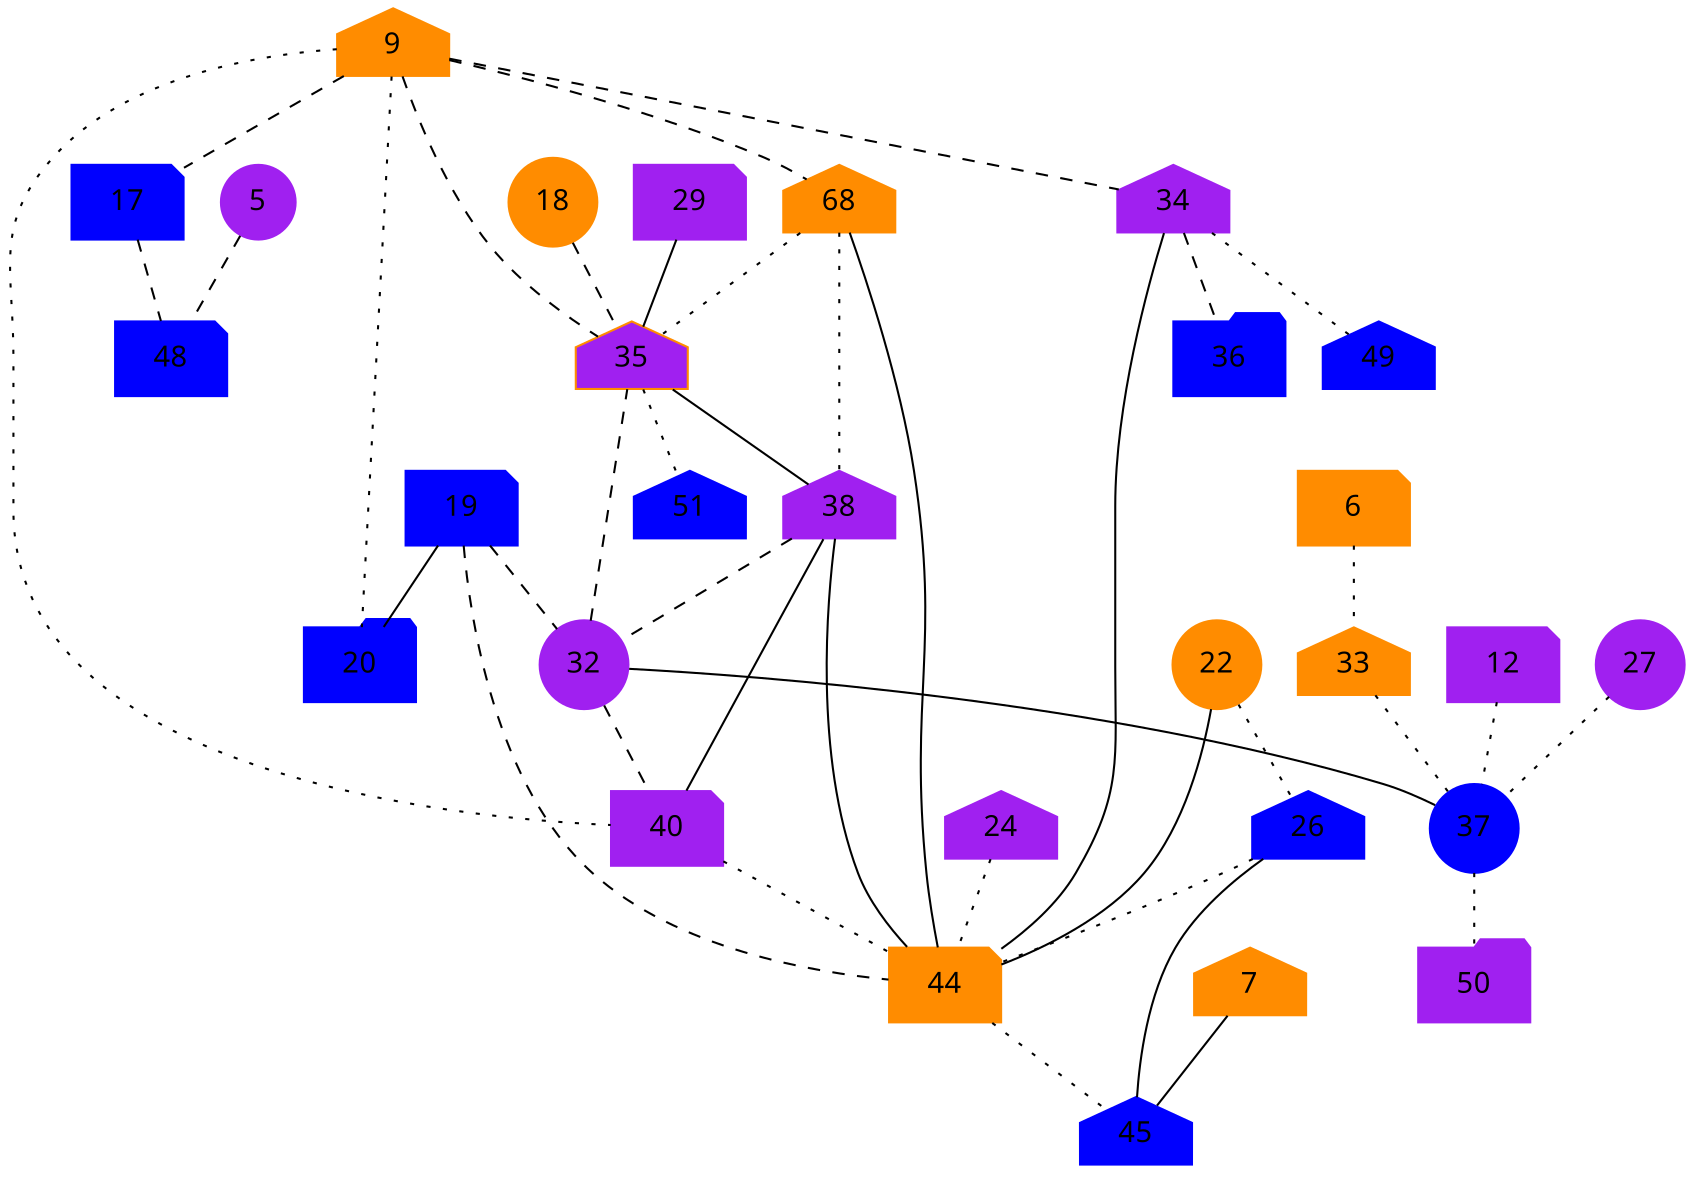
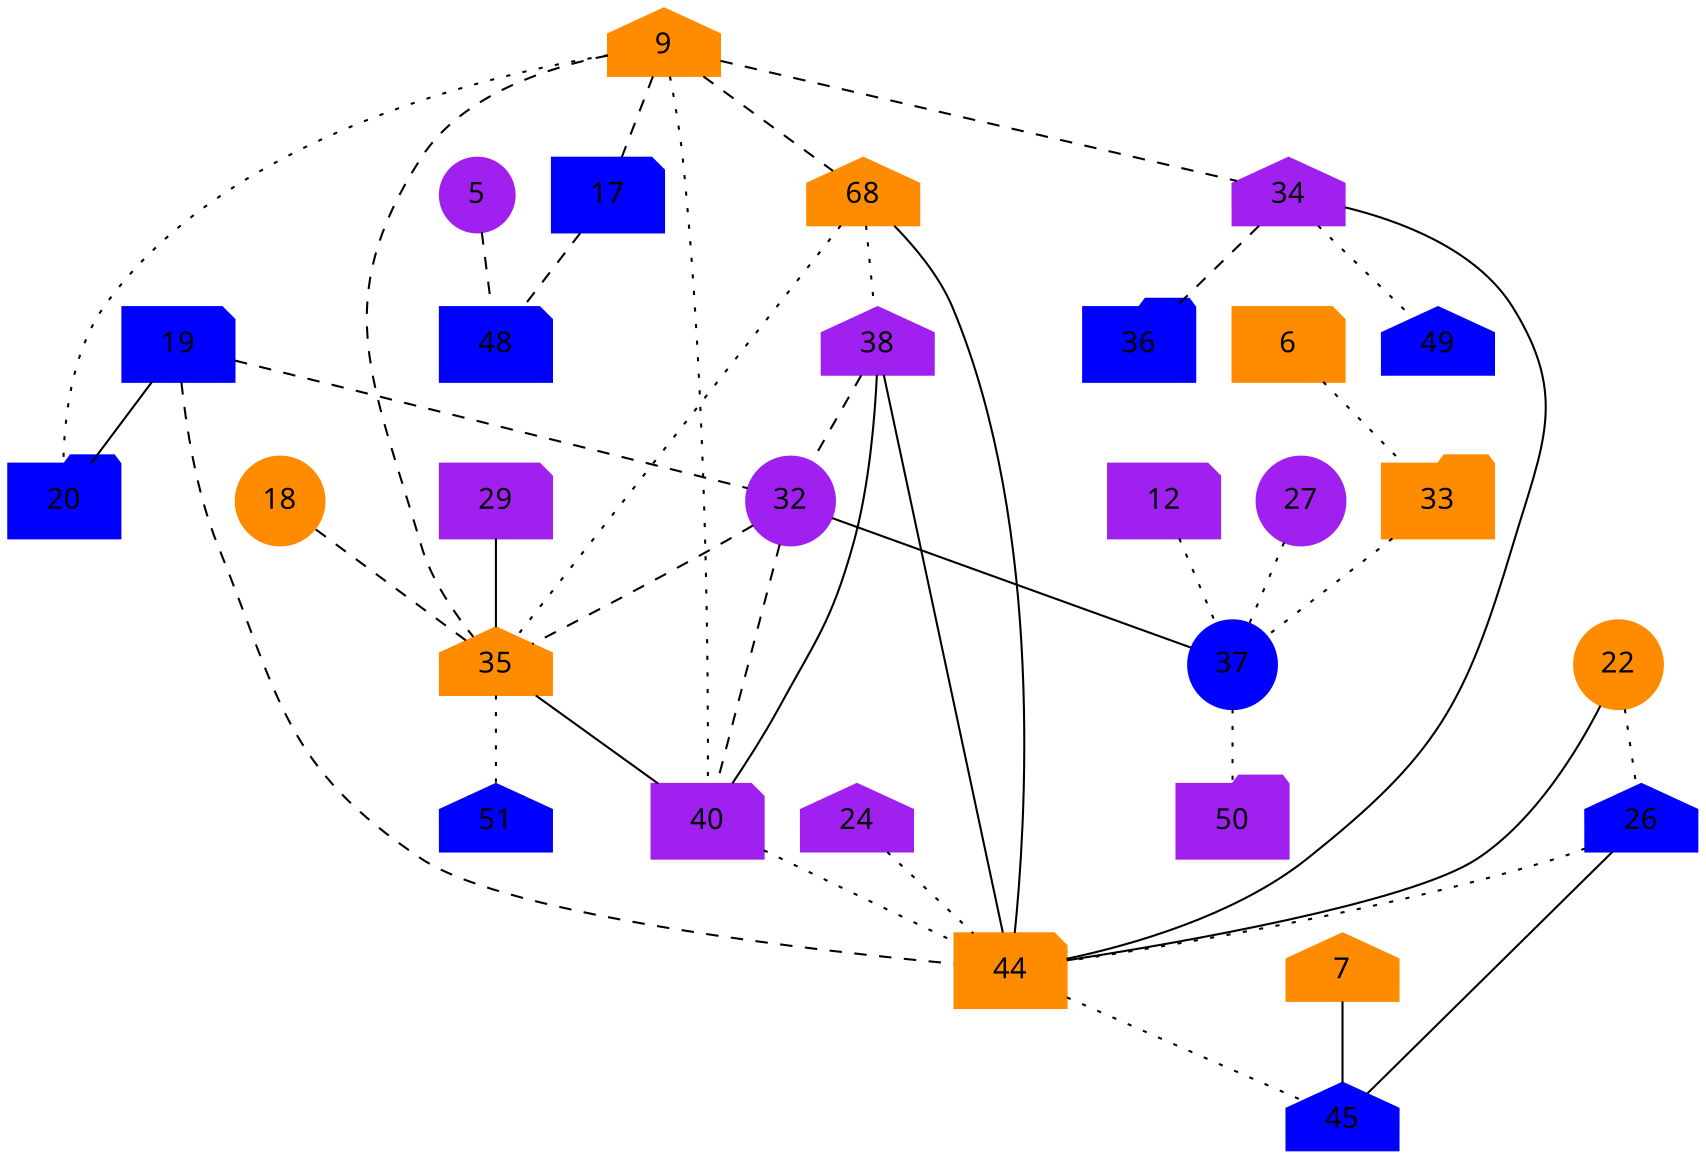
node "35": fillcolor purple -> darkorange
edge "35" -- "38": now "35" -- "40"
node "33": shape house -> folder
